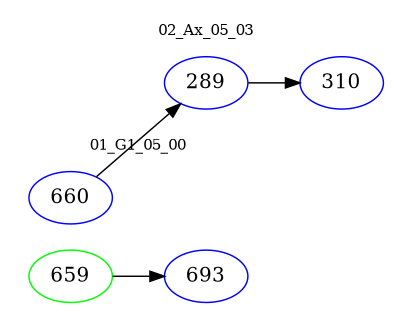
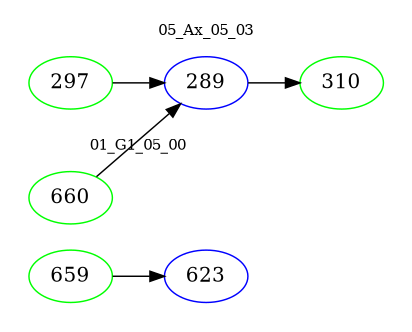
cluster "02_Ax_05_03": label "02_Ax_05_03" -> "05_Ax_05_03"
node "297": added
node "310": color blue -> green
node "660": color blue -> green
node "693": label "693" -> "623"
